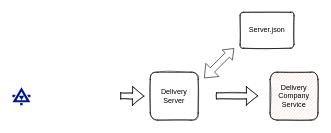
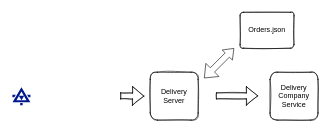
node "Server.json": label "Server.json" -> "Orders.json"
node "Delivery Company Service": fillcolor #f8cecc -> #ffffff
